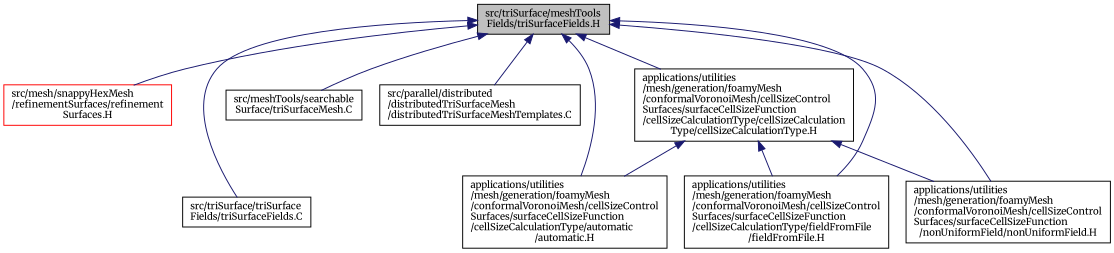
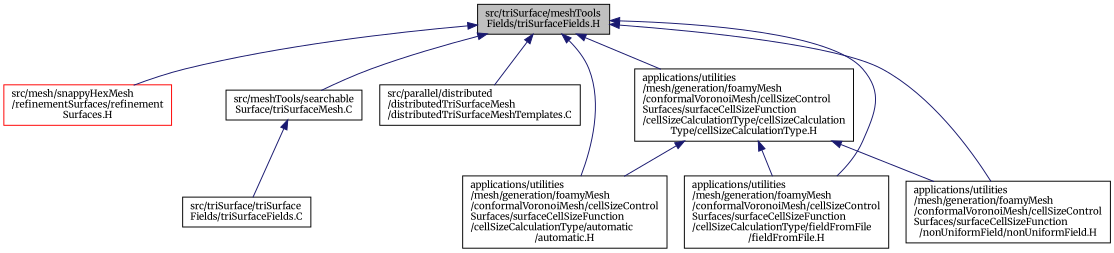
edge "src/triSurface/triSurface Fields/triSurfaceFields.C" -> "src/triSurface/meshTools Fields/triSurfaceFields.H": now "src/triSurface/triSurface Fields/triSurfaceFields.C" -> "src/meshTools/searchable Surface/triSurfaceMesh.C"
